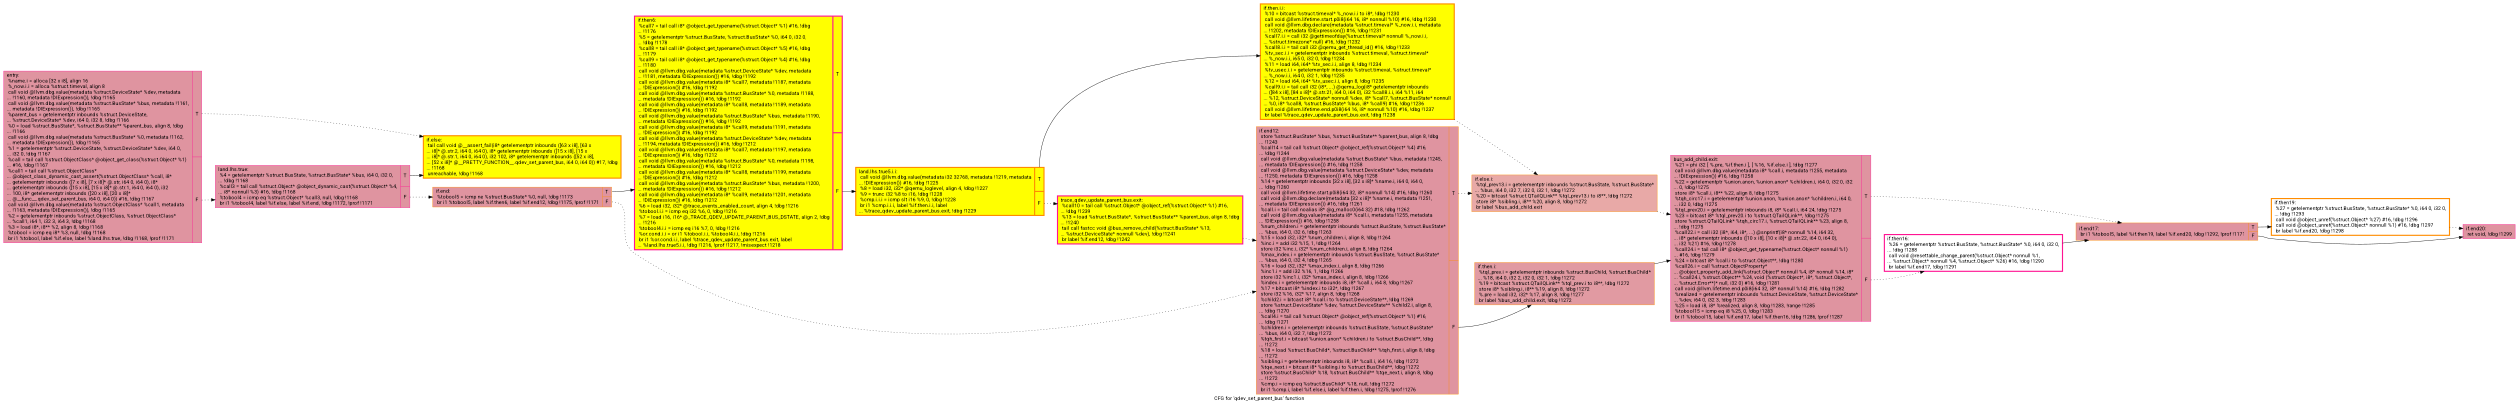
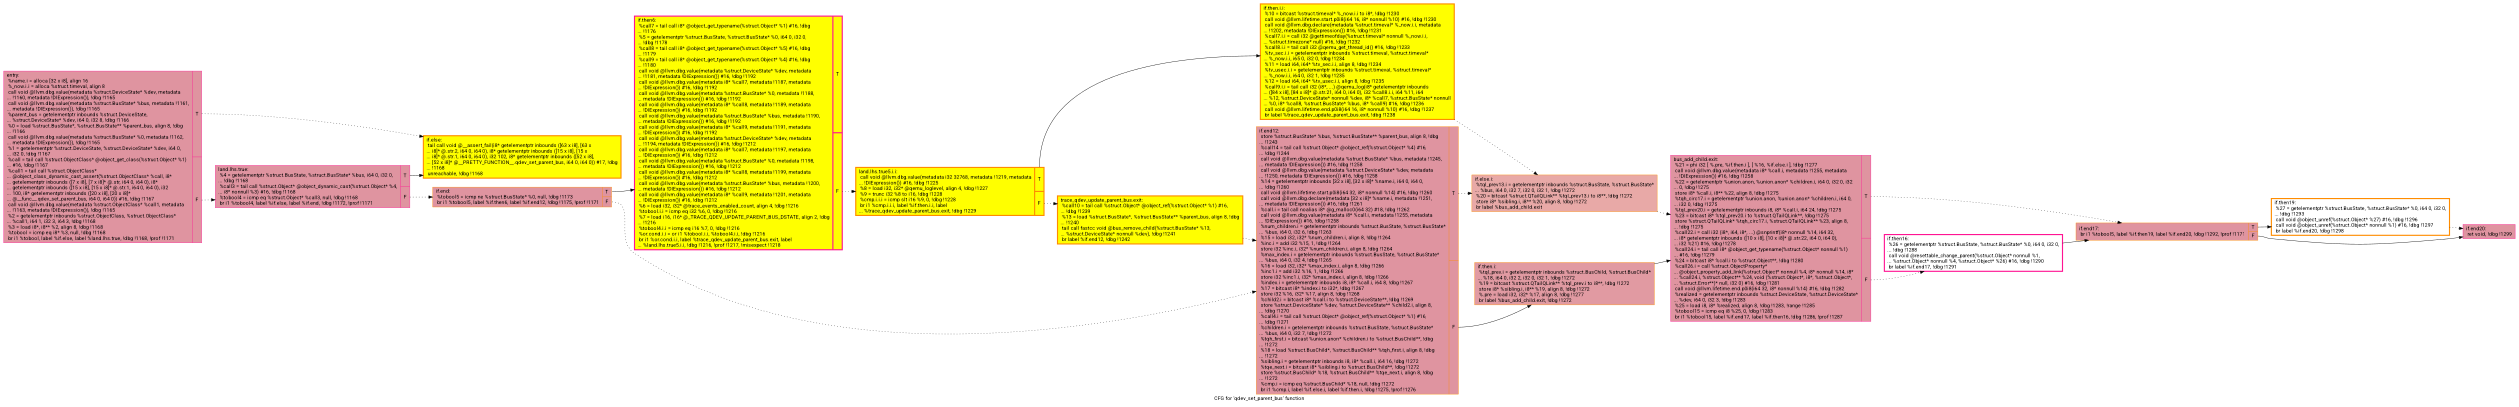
edge "if.then6:" -> "land.lhs.true5.i.i:": style solid -> dotted
node "trace_qdev_update_parent_bus.exit:": color deeppink -> darkorange
